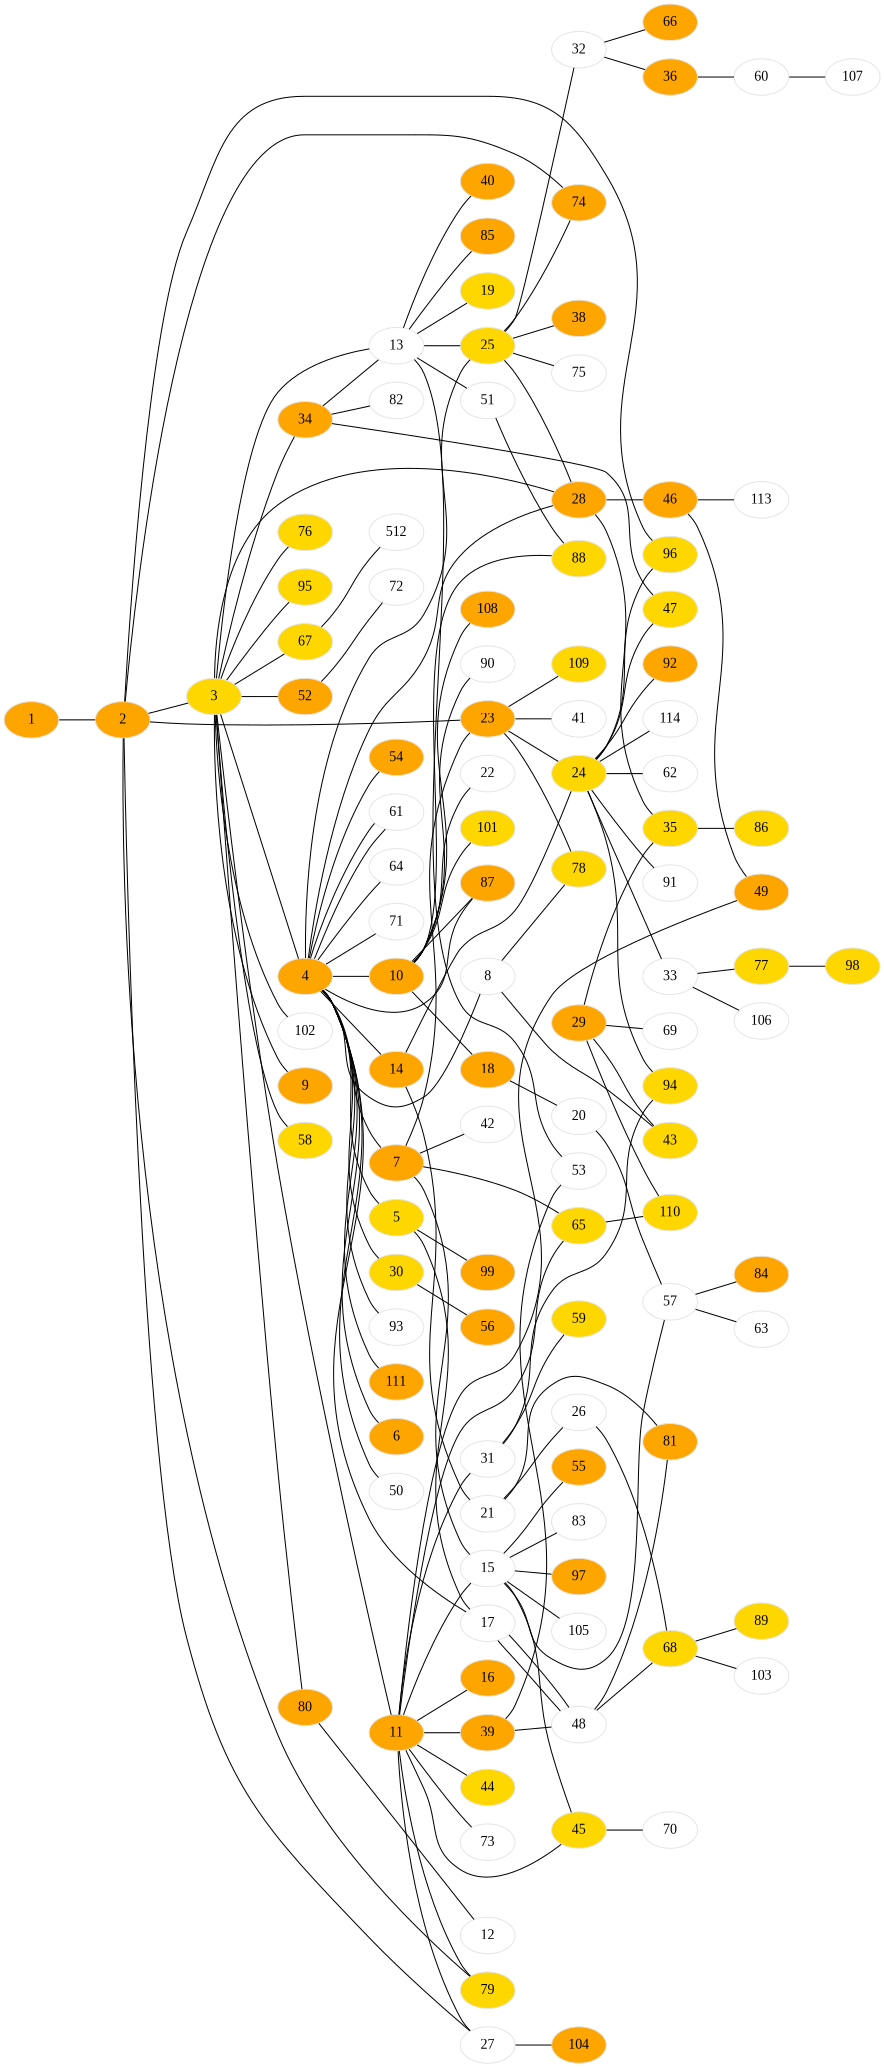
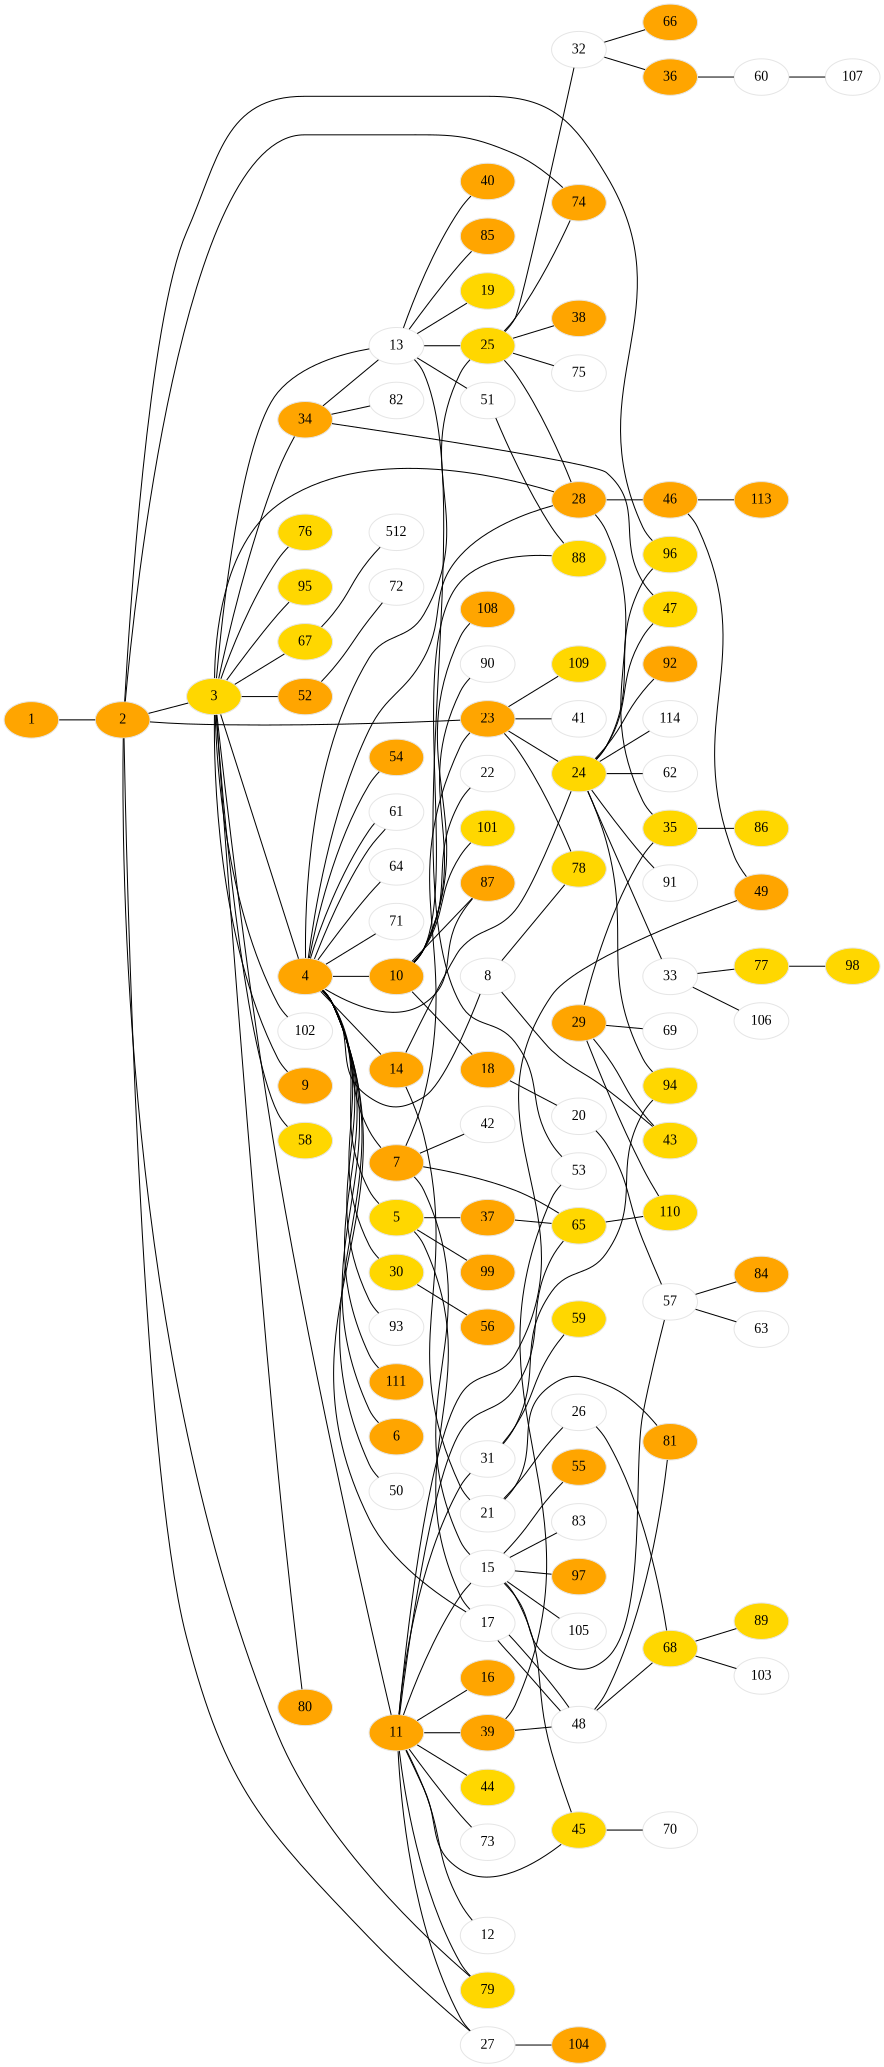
node "113": fillcolor white -> orange
node "37": added
edge "80" -- "12": now "11" -- "12"
